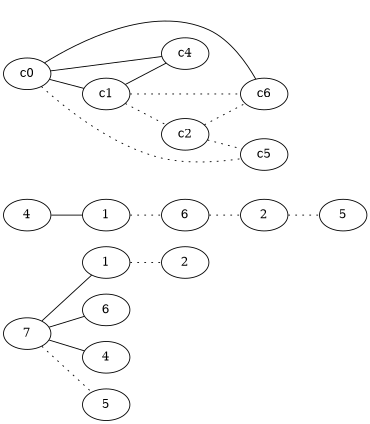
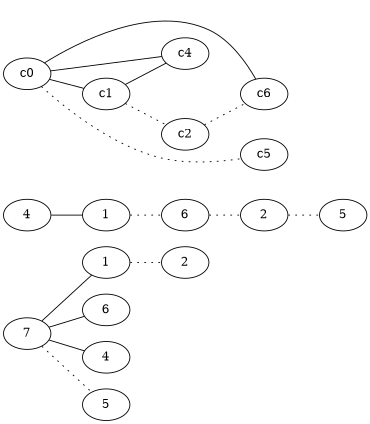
edge "c1" -- "c6": removed
edge "c2" -- "c5": removed
